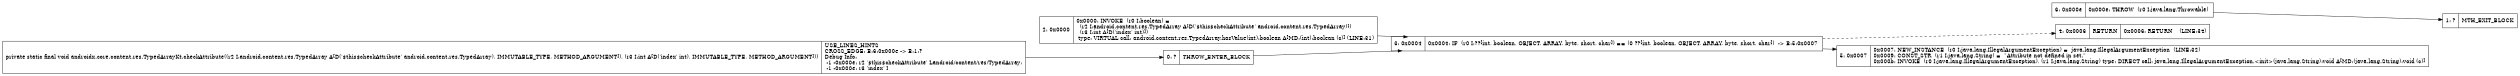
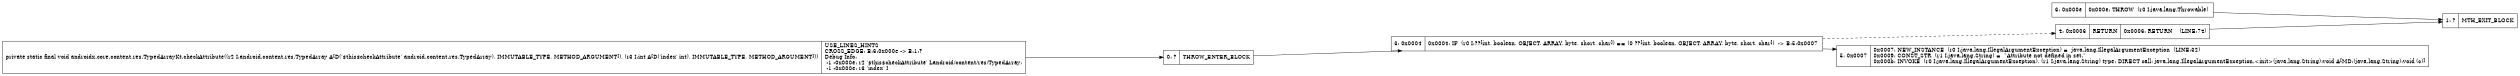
edge "4: 0x0006" -> "1: ?": added
node "2: 0x0000": removed
node "4: 0x0006": text "0x0006: RETURN    (LINE:34)" -> "0x0006: RETURN    (LINE:74)"
